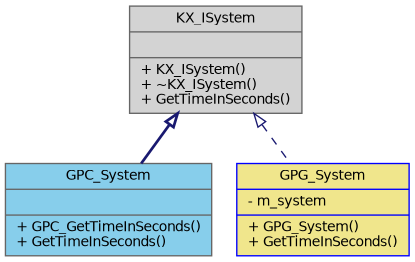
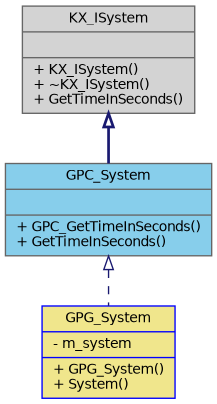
edge "GPG_System" -> "KX_ISystem": now "GPG_System" -> "GPC_System"
node "GPG_System": text "+ GetTimeInSeconds()" -> "+ System()"
